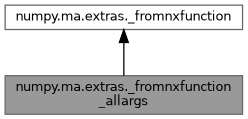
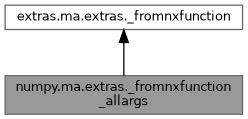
node "numpy.ma.extras._fromnxfunction": label "numpy.ma.extras._fromnxfunction" -> "extras.ma.extras._fromnxfunction"
